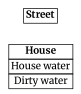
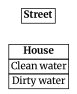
node "House": text "House water" -> "Clean water"
